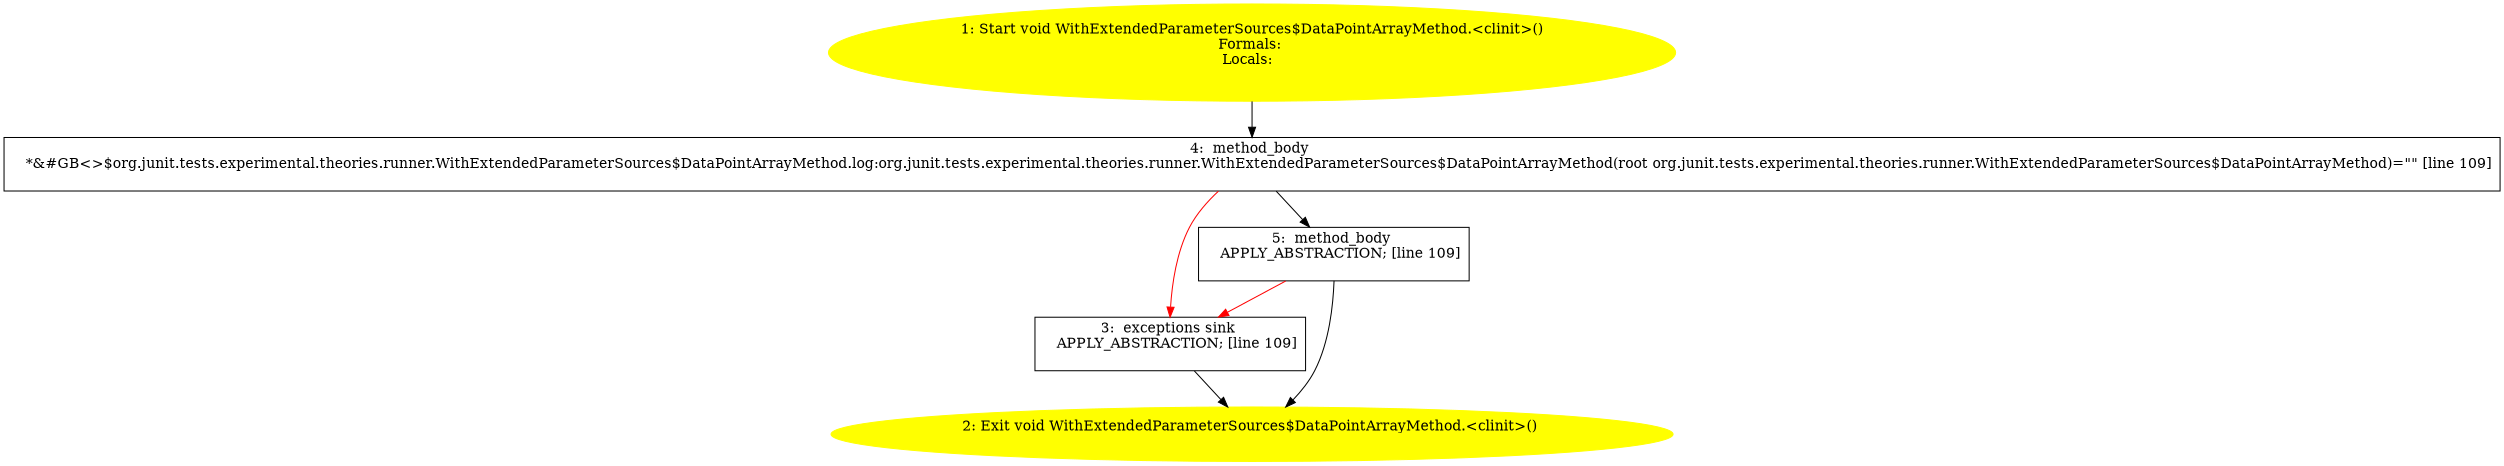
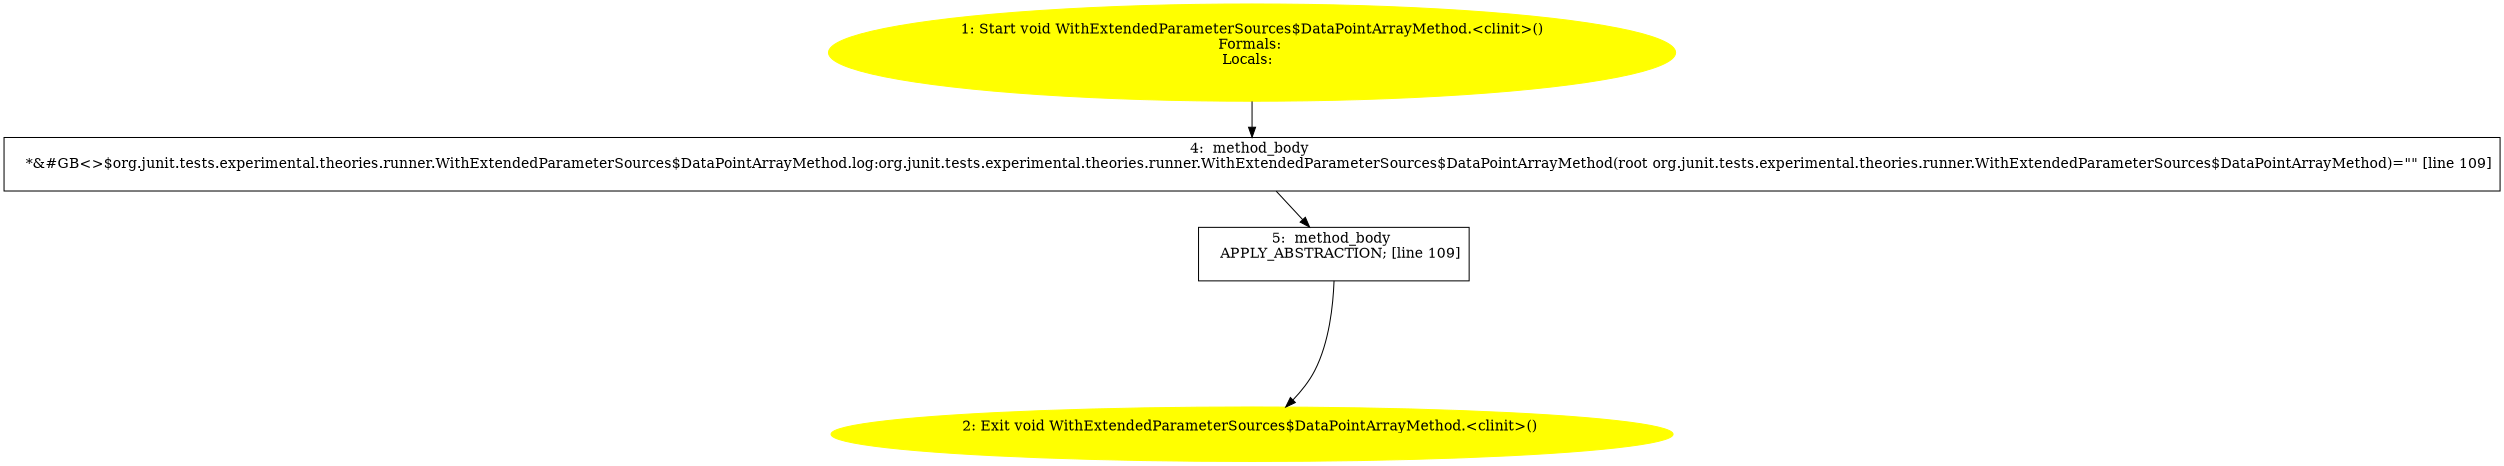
node "3:  exceptions sink APPLY_ABSTRACTION; [line 109]": removed
